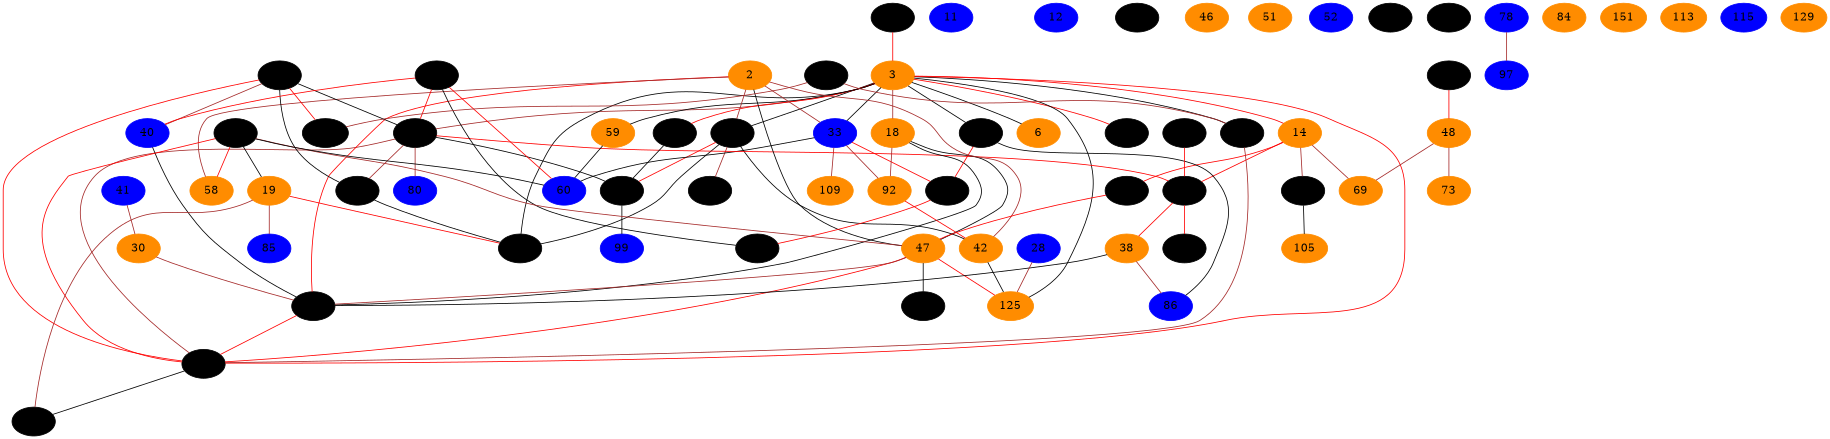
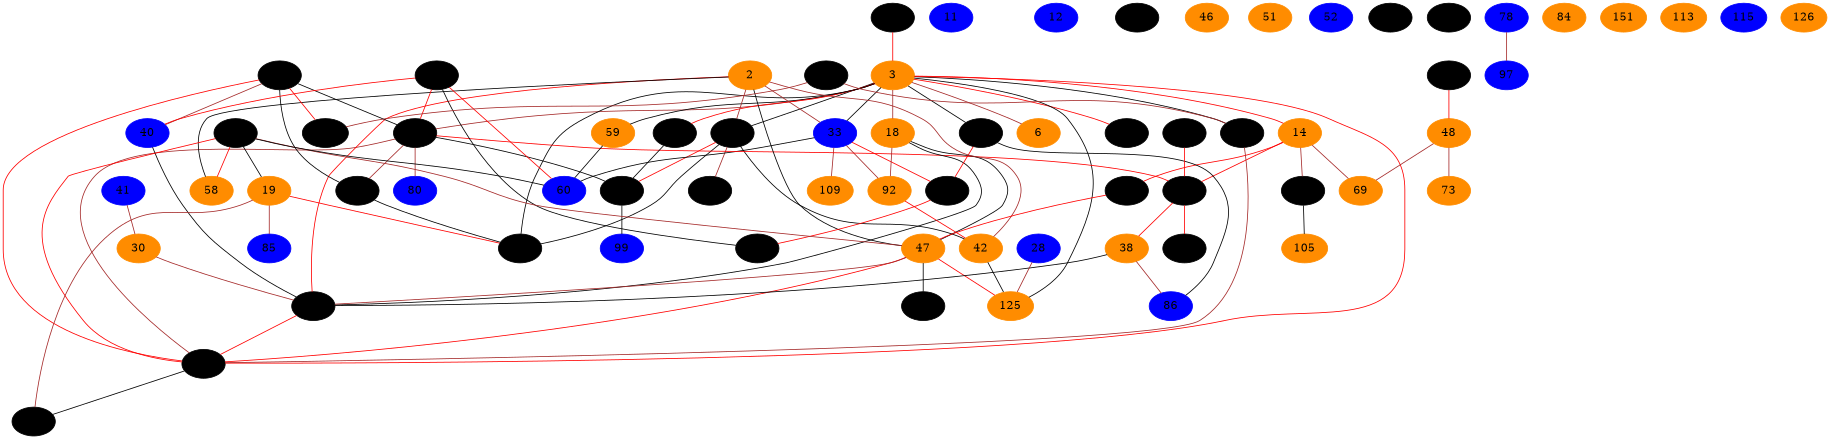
node "129": label "129" -> "126"
edge "2" -- "58": color brown -> black
edge "3" -- "6": color black -> brown
